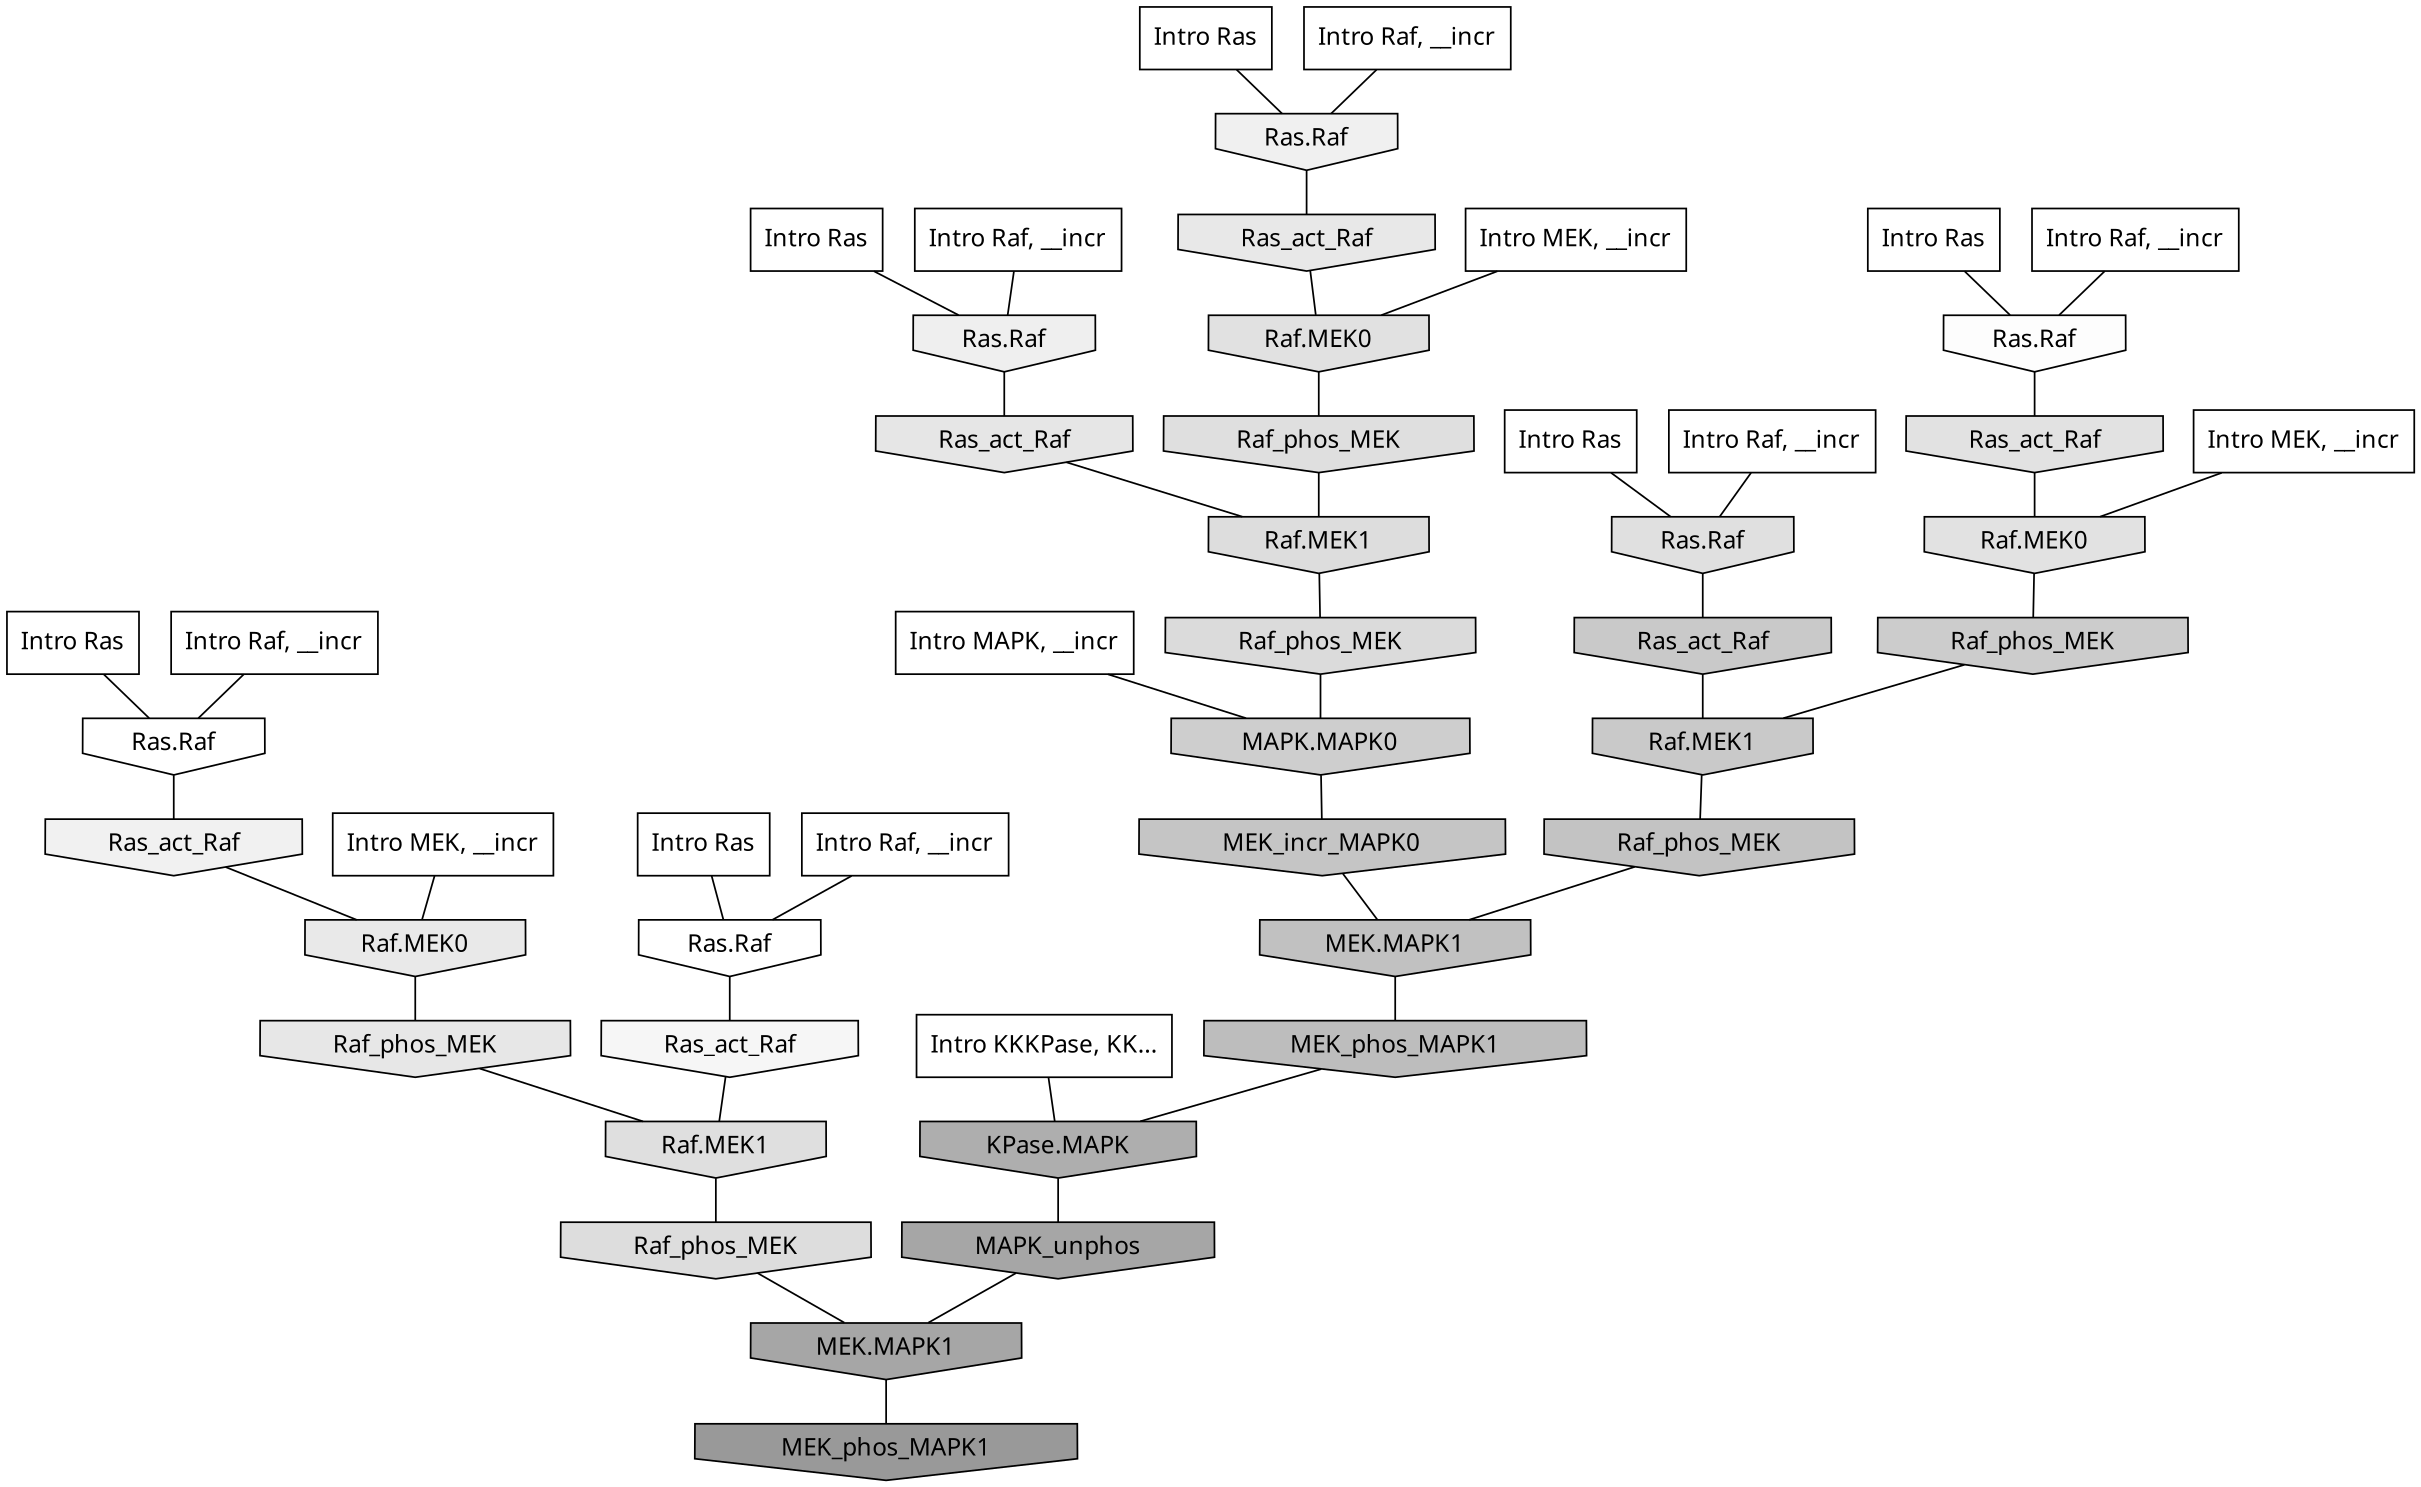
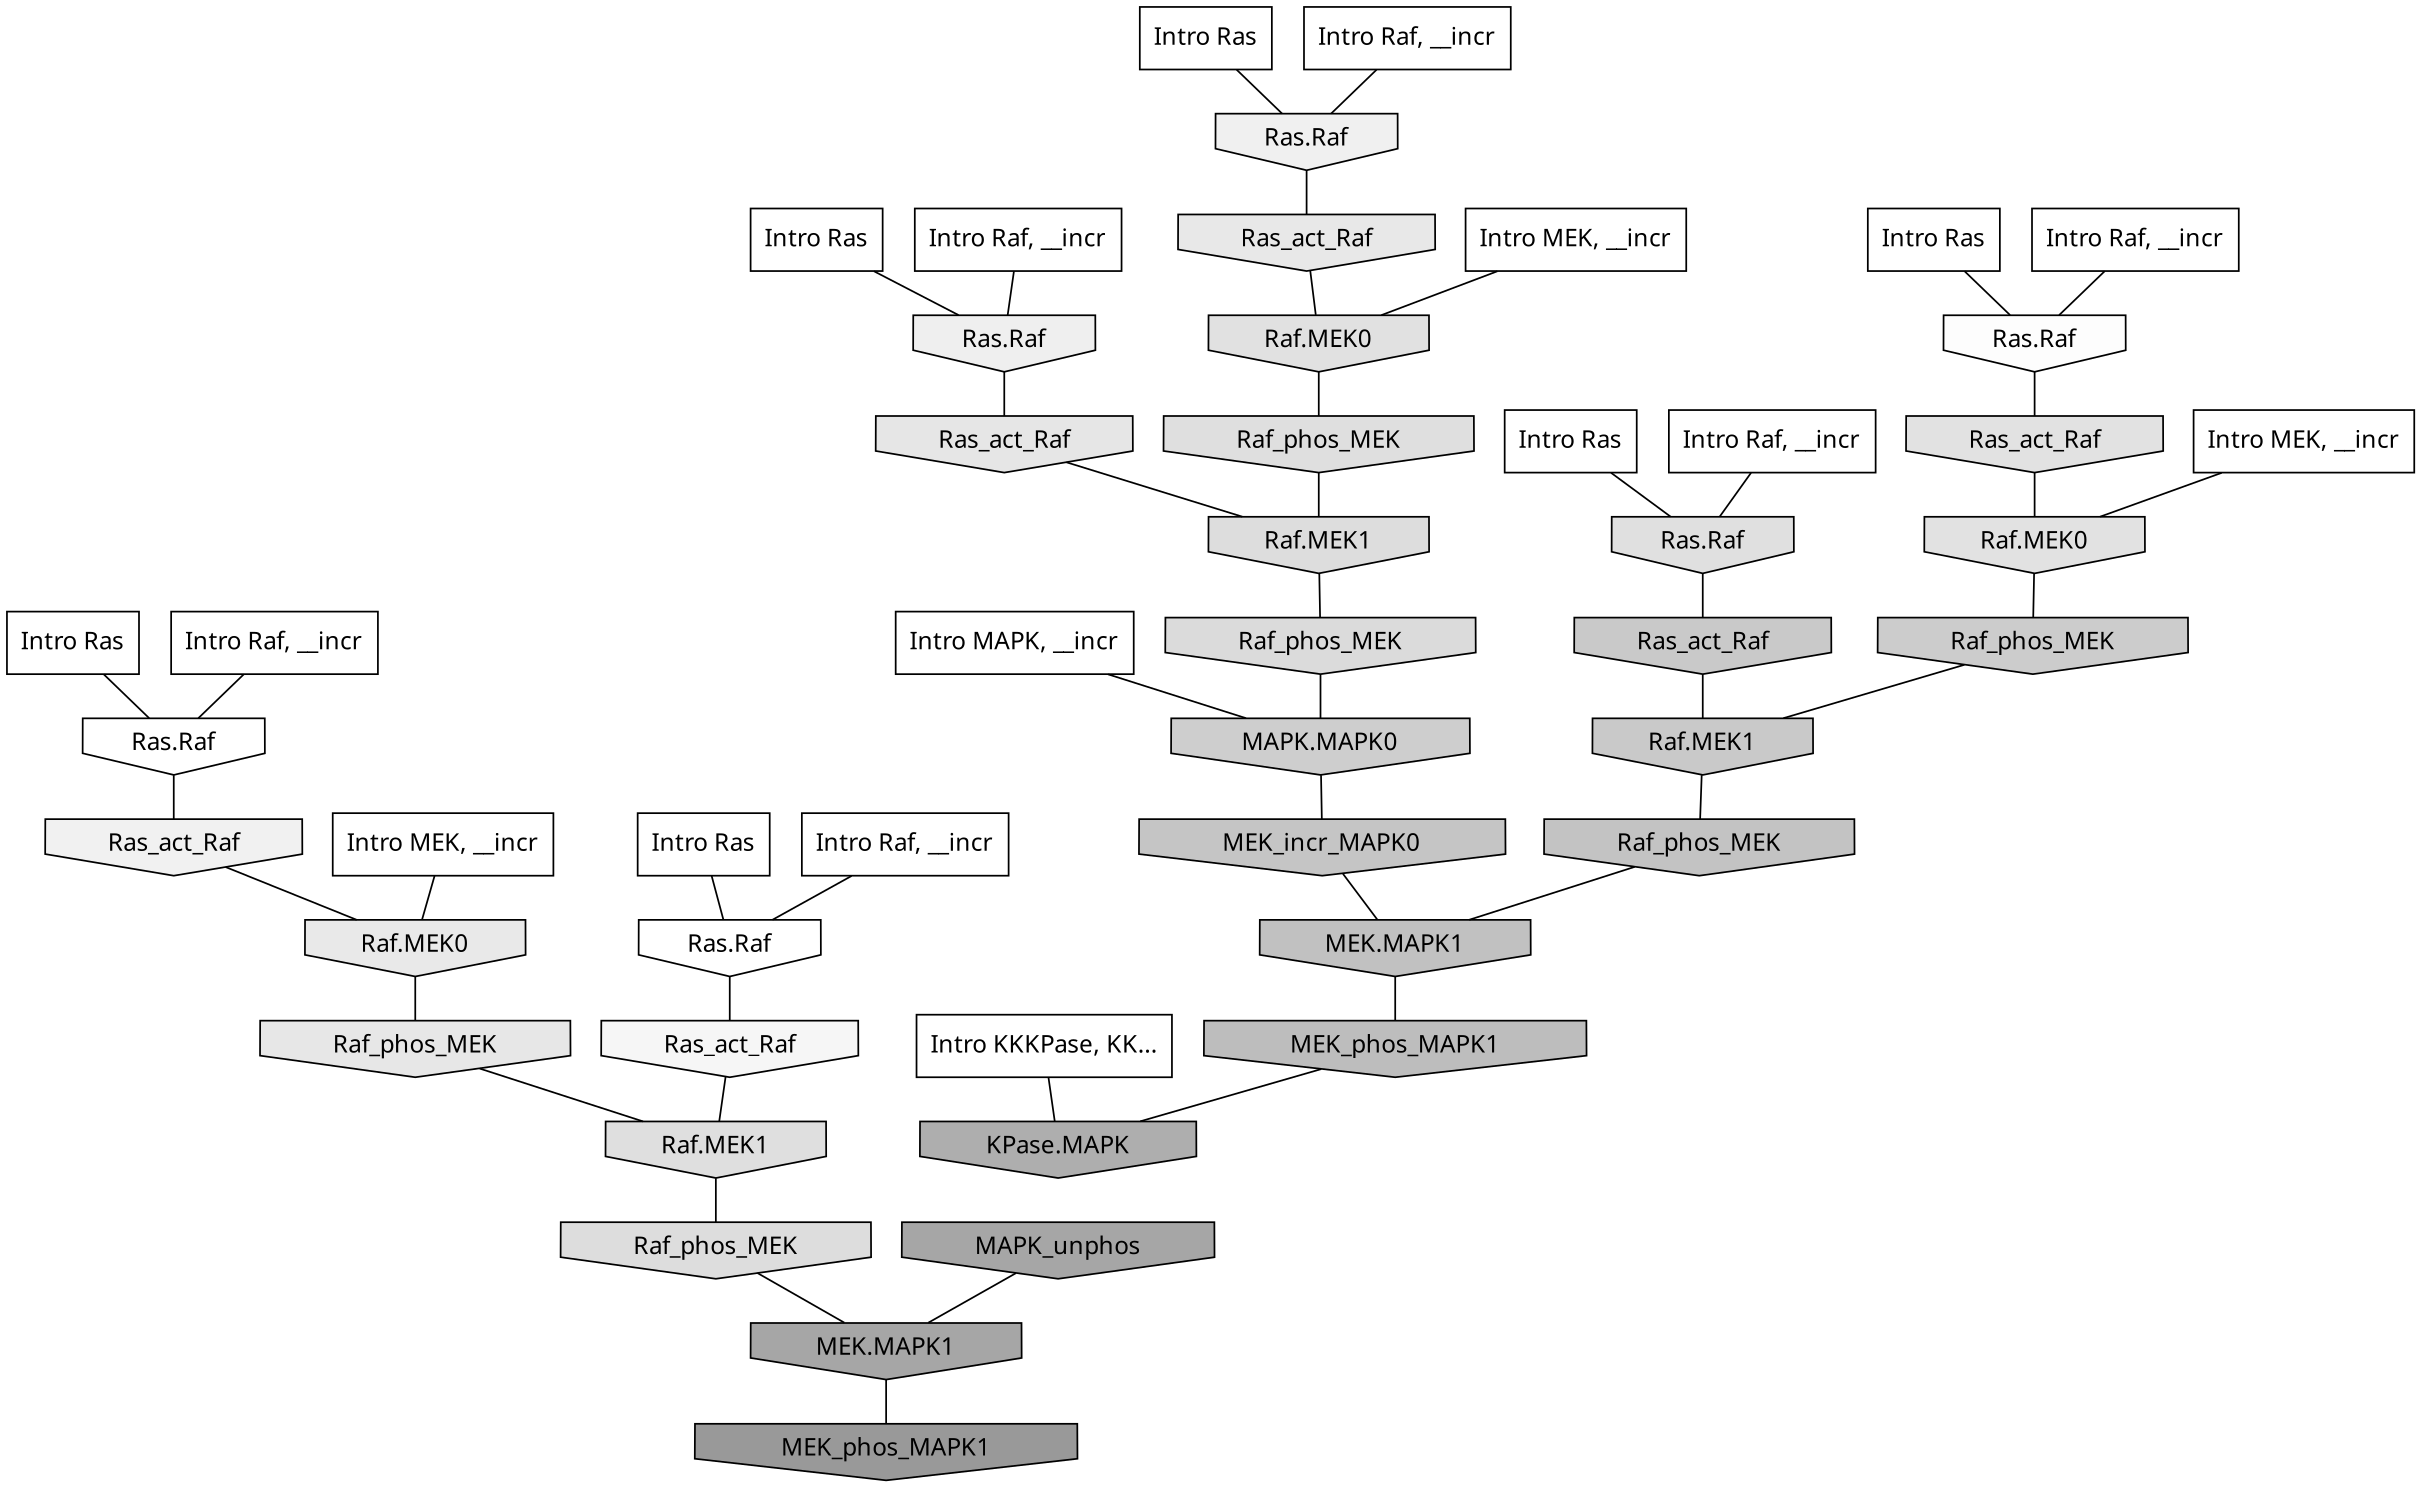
edge "KPase.MAPK" -- "MAPK_unphos": removed
